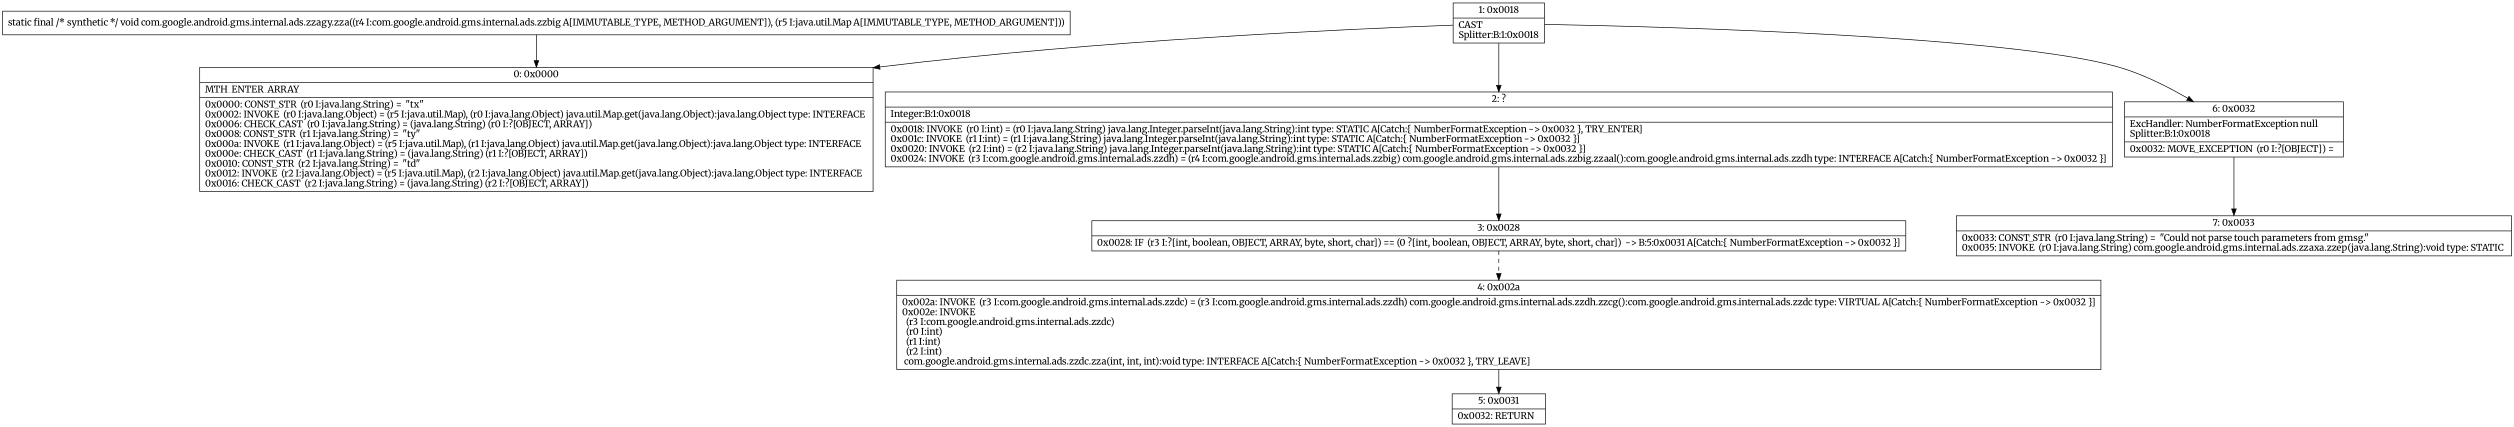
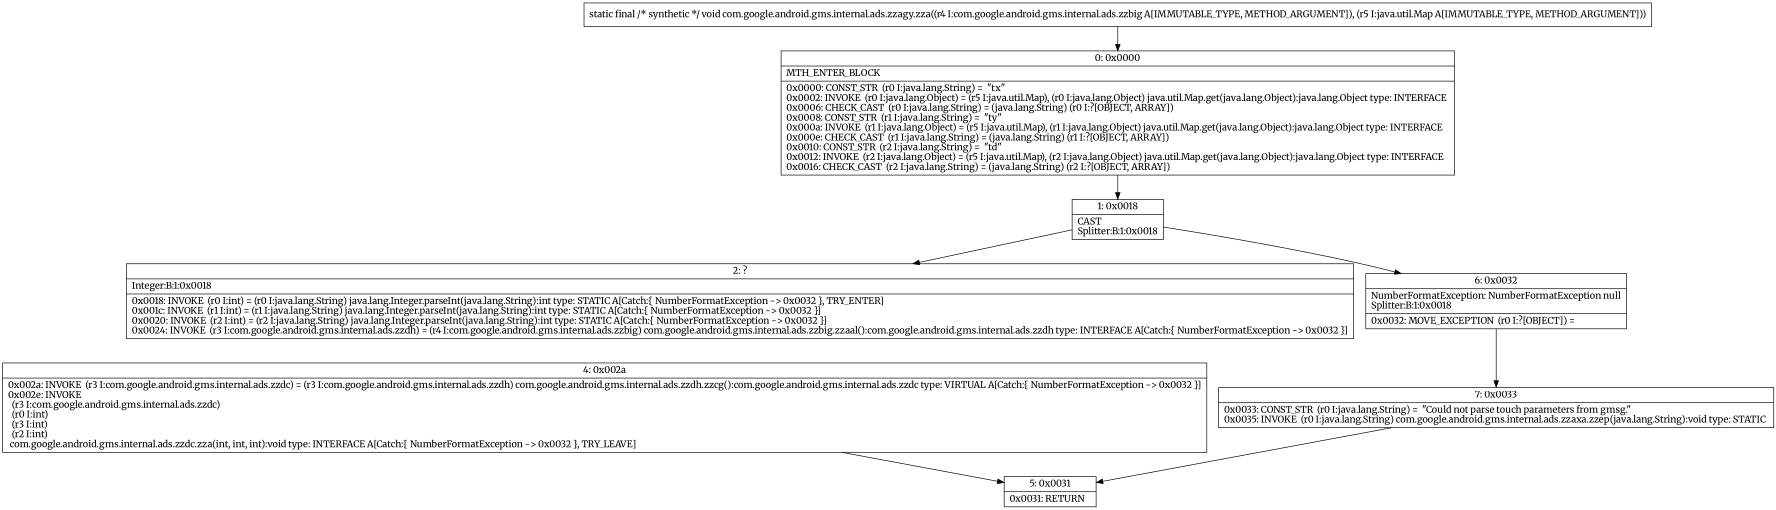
edge "1: 0x0018" -> "0: 0x0000": reversed
node "0: 0x0000": text "MTH_ENTER_ARRAY" -> "MTH_ENTER_BLOCK"
node "6: 0x0032": text "ExcHandler: NumberFormatException null" -> "NumberFormatException: NumberFormatException null"
node "3: 0x0028": removed
node "4: 0x002a": text "(r1 I:int)" -> "(r3 I:int)"
node "5: 0x0031": text "0x0032: RETURN" -> "0x0031: RETURN"
edge "7: 0x0033" -> "5: 0x0031": added
